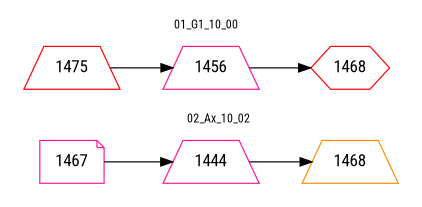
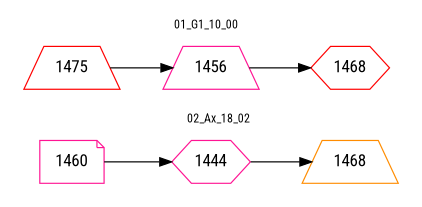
cluster "02_Ax_10_02": label "02_Ax_10_02" -> "02_Ax_18_02"
node "1467": label "1467" -> "1460"
node "1444": shape trapezium -> hexagon
